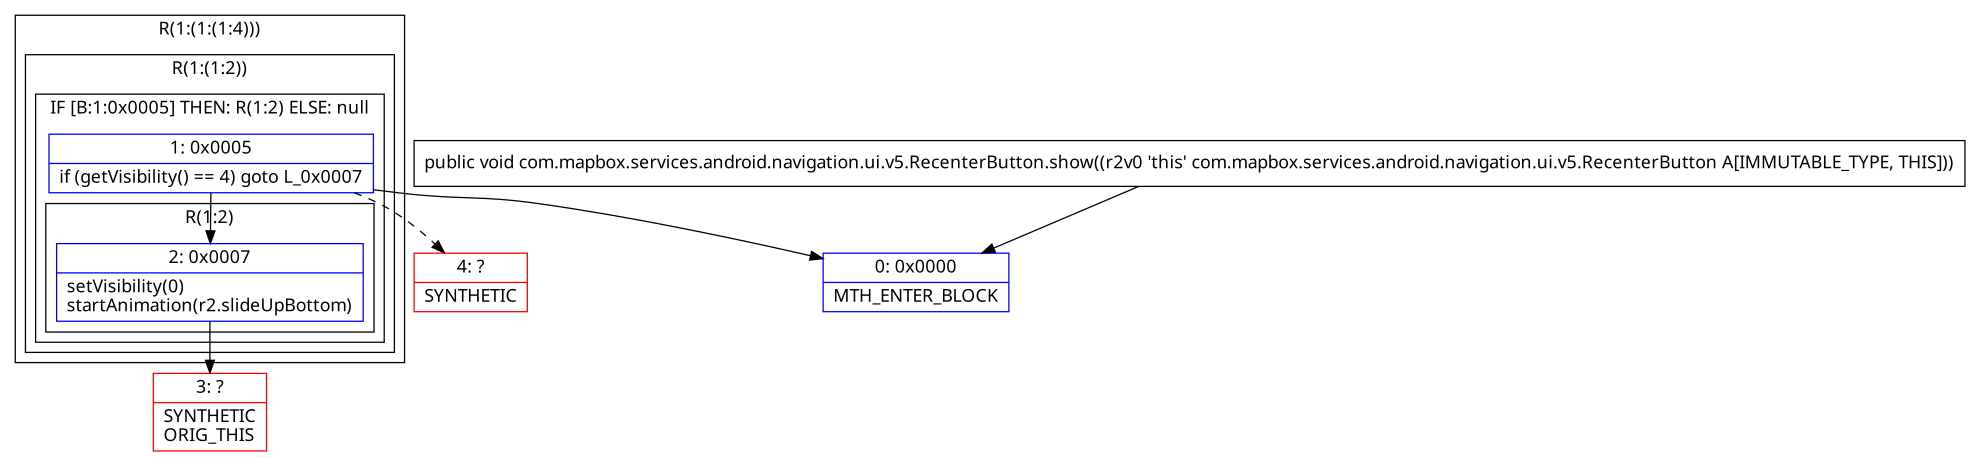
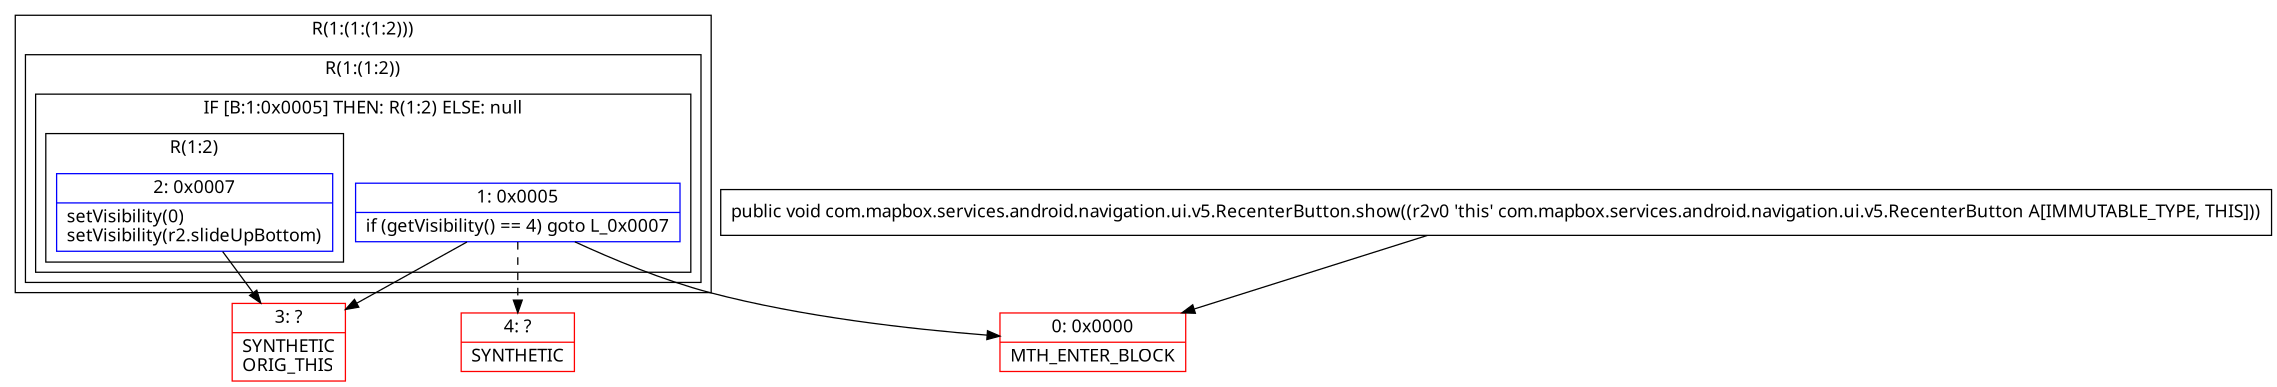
cluster "R(1:(1:(1:4)))": label "R(1:(1:(1:4)))" -> "R(1:(1:(1:2)))"
edge "1: 0x0005" -> "2: 0x0007": now "1: 0x0005" -> "3: ?"
node "0: 0x0000": color blue -> red
node "2: 0x0007": text "startAnimation(r2.slideUpBottom)" -> "setVisibility(r2.slideUpBottom)"
